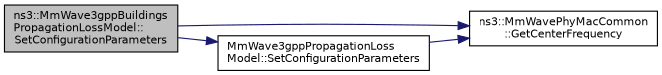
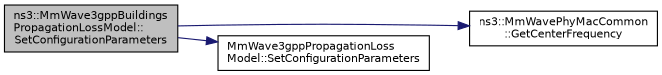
edge "MmWave3gppPropagationLoss Model::SetConfigurationParameters" -> "ns3::MmWavePhyMacCommon ::GetCenterFrequency": removed
